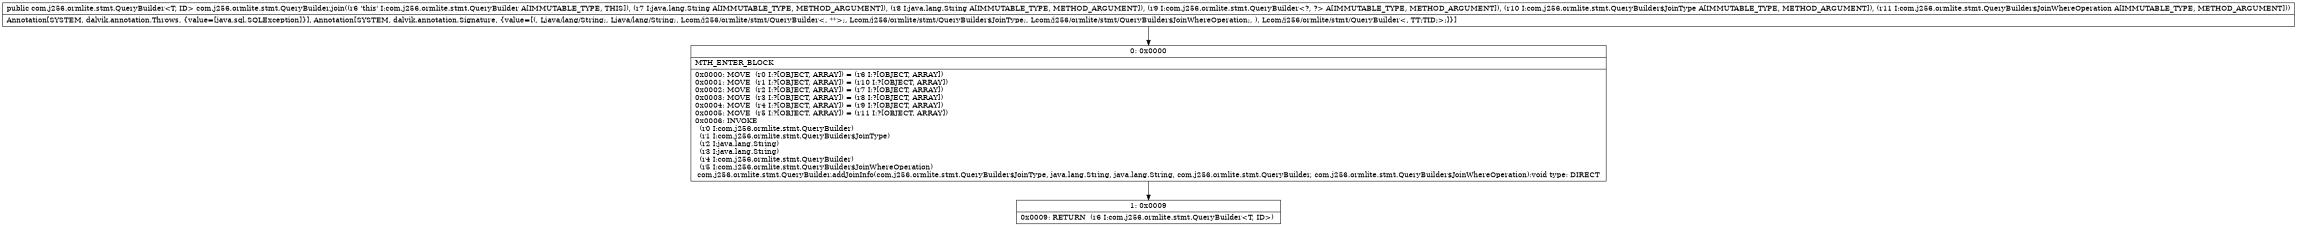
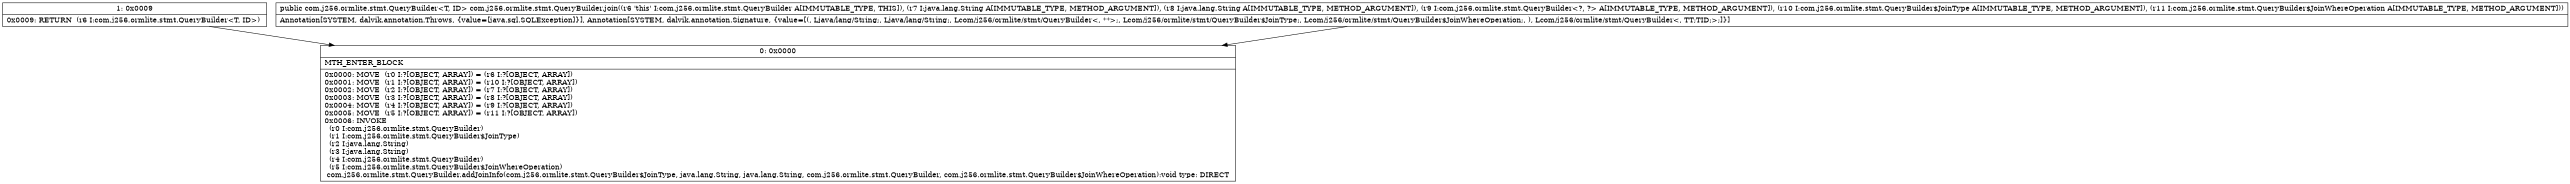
edge "0: 0x0000" -> "1: 0x0009": reversed
